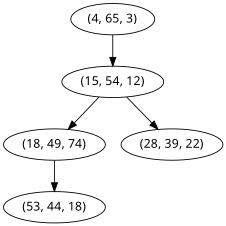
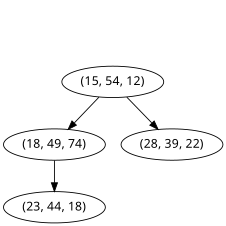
node "(4, 65, 3)": removed
node "(53, 44, 18)": label "(53, 44, 18)" -> "(23, 44, 18)"
